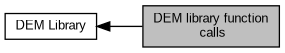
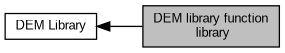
node "DEM library function calls": label "DEM library function calls" -> "DEM library function library"
